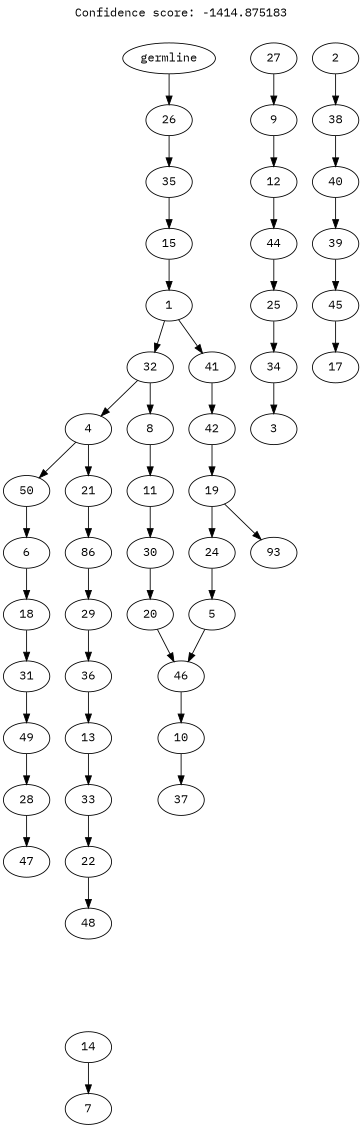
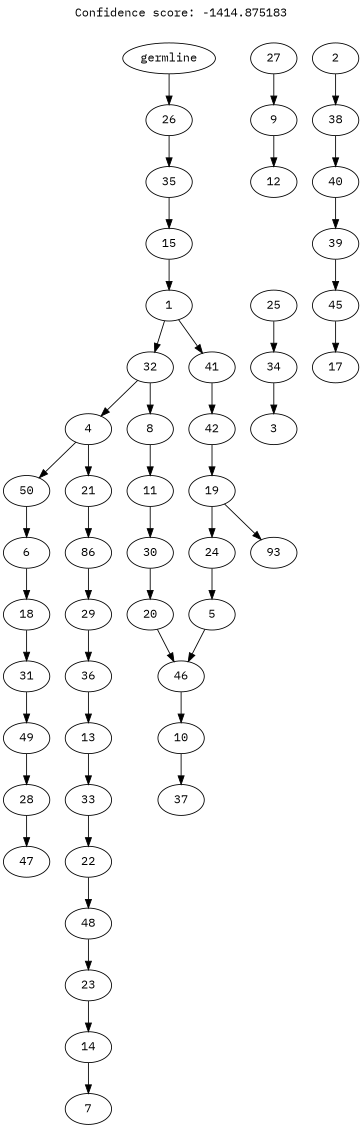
node "44": removed
node "23": added
